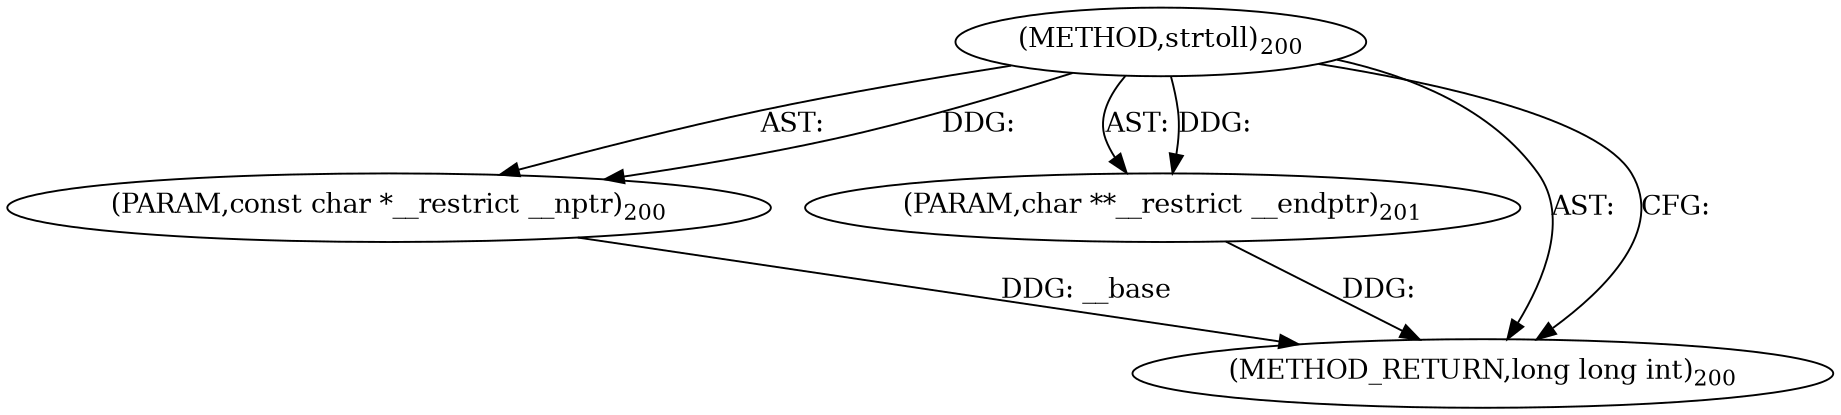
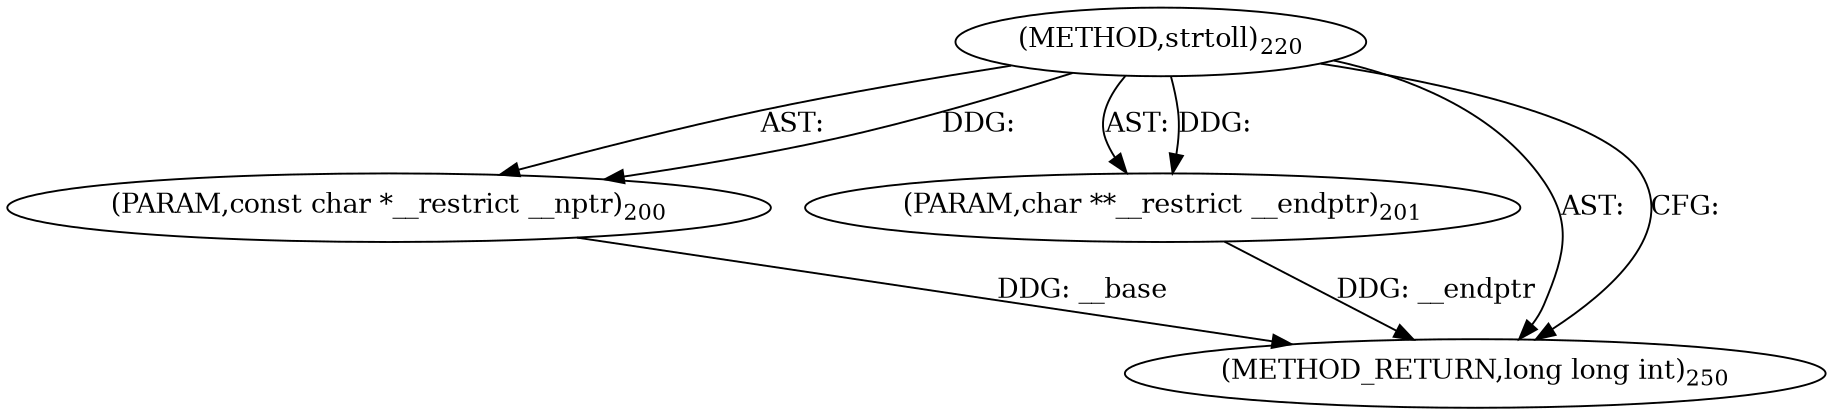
node "(METHOD,strtoll)": text "200" -> "220"
edge "(PARAM,char **__restrict __endptr)" -> "(METHOD_RETURN,long long int)": label "DDG: " -> "DDG: __endptr"
node "(METHOD_RETURN,long long int)": text "200" -> "250"
